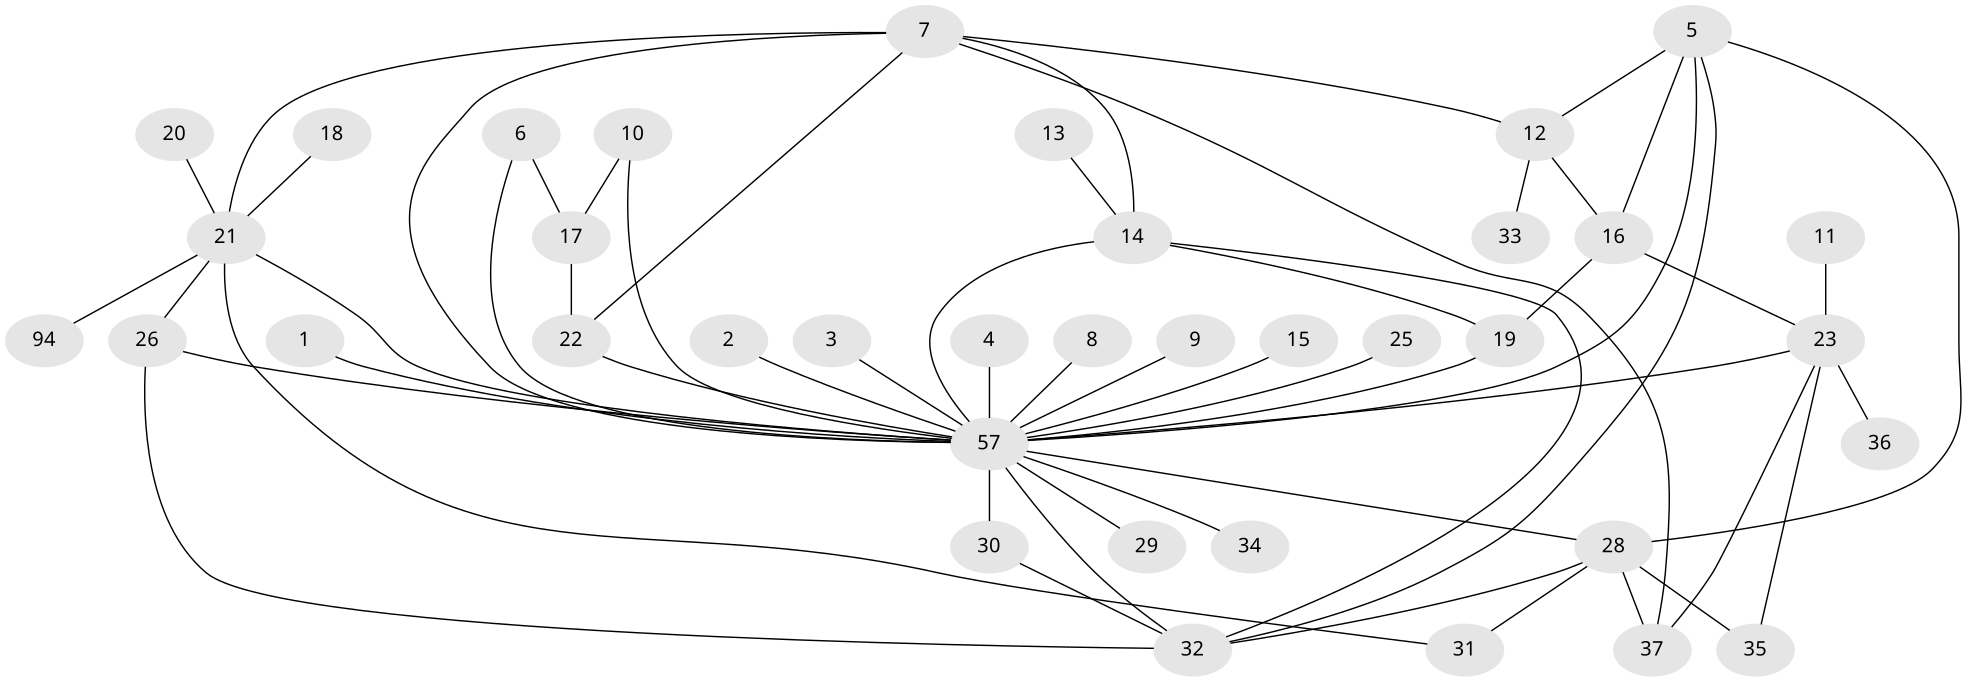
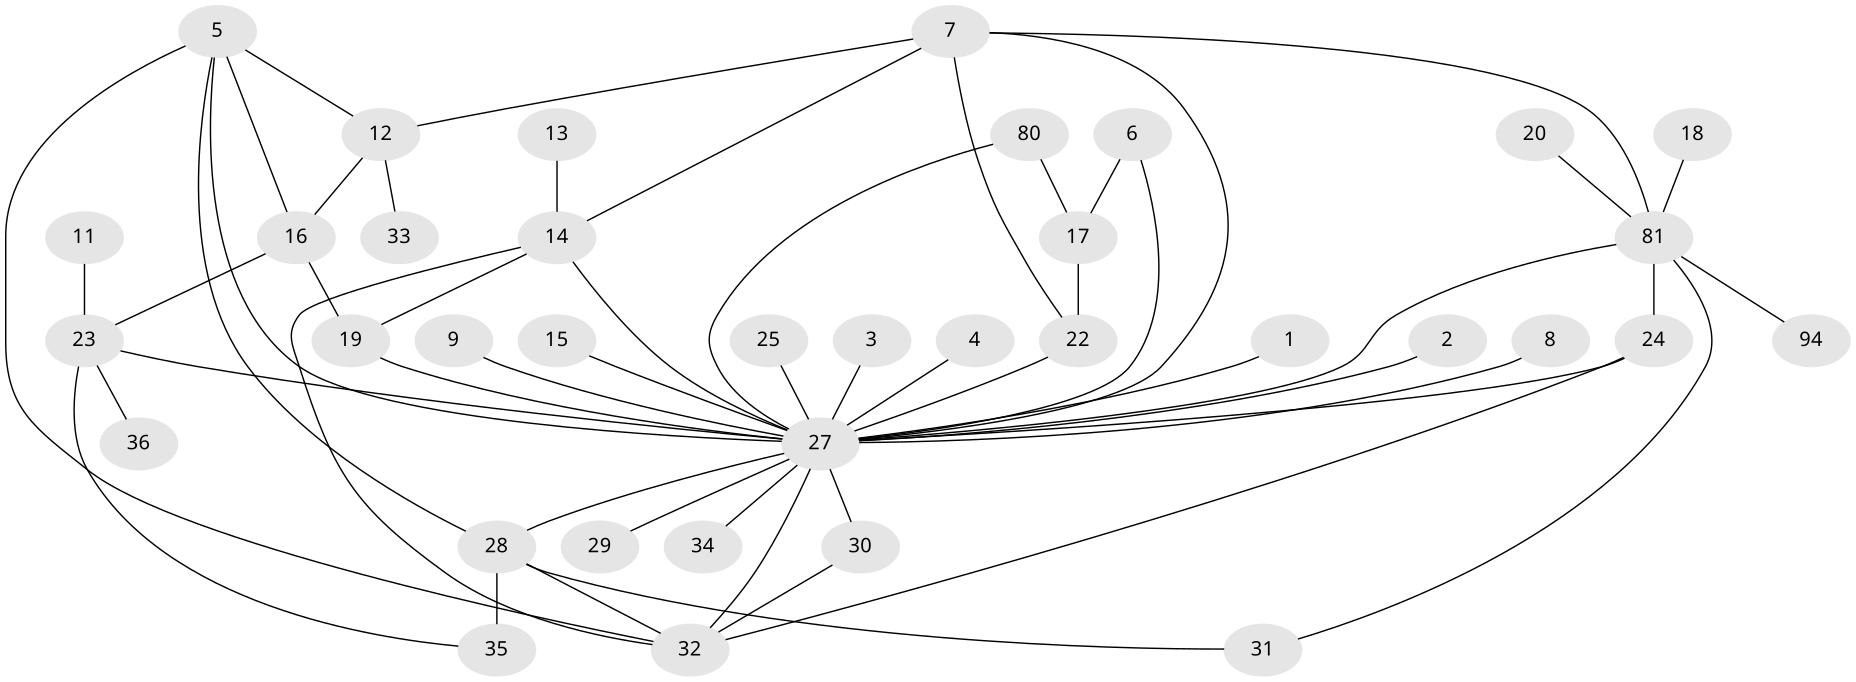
node "10": label "10" -> "80"
node "21": label "21" -> "81"
node "26": label "26" -> "24"
node "57": label "57" -> "27"
node "37": removed
